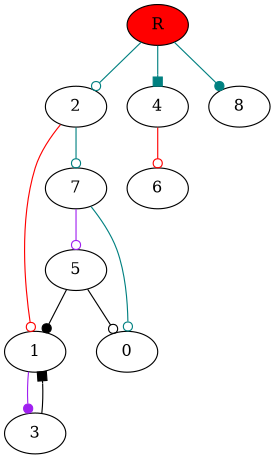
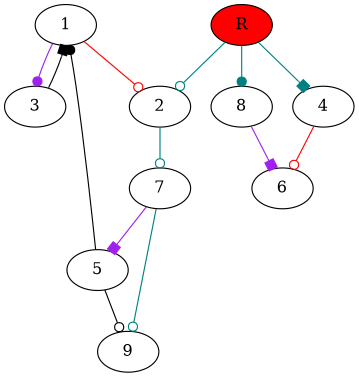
edge "8" -> "6": added
edge "2" -> "1": reversed
edge "7" -> "5": arrowhead odot -> box
node "0": label "0" -> "9"
